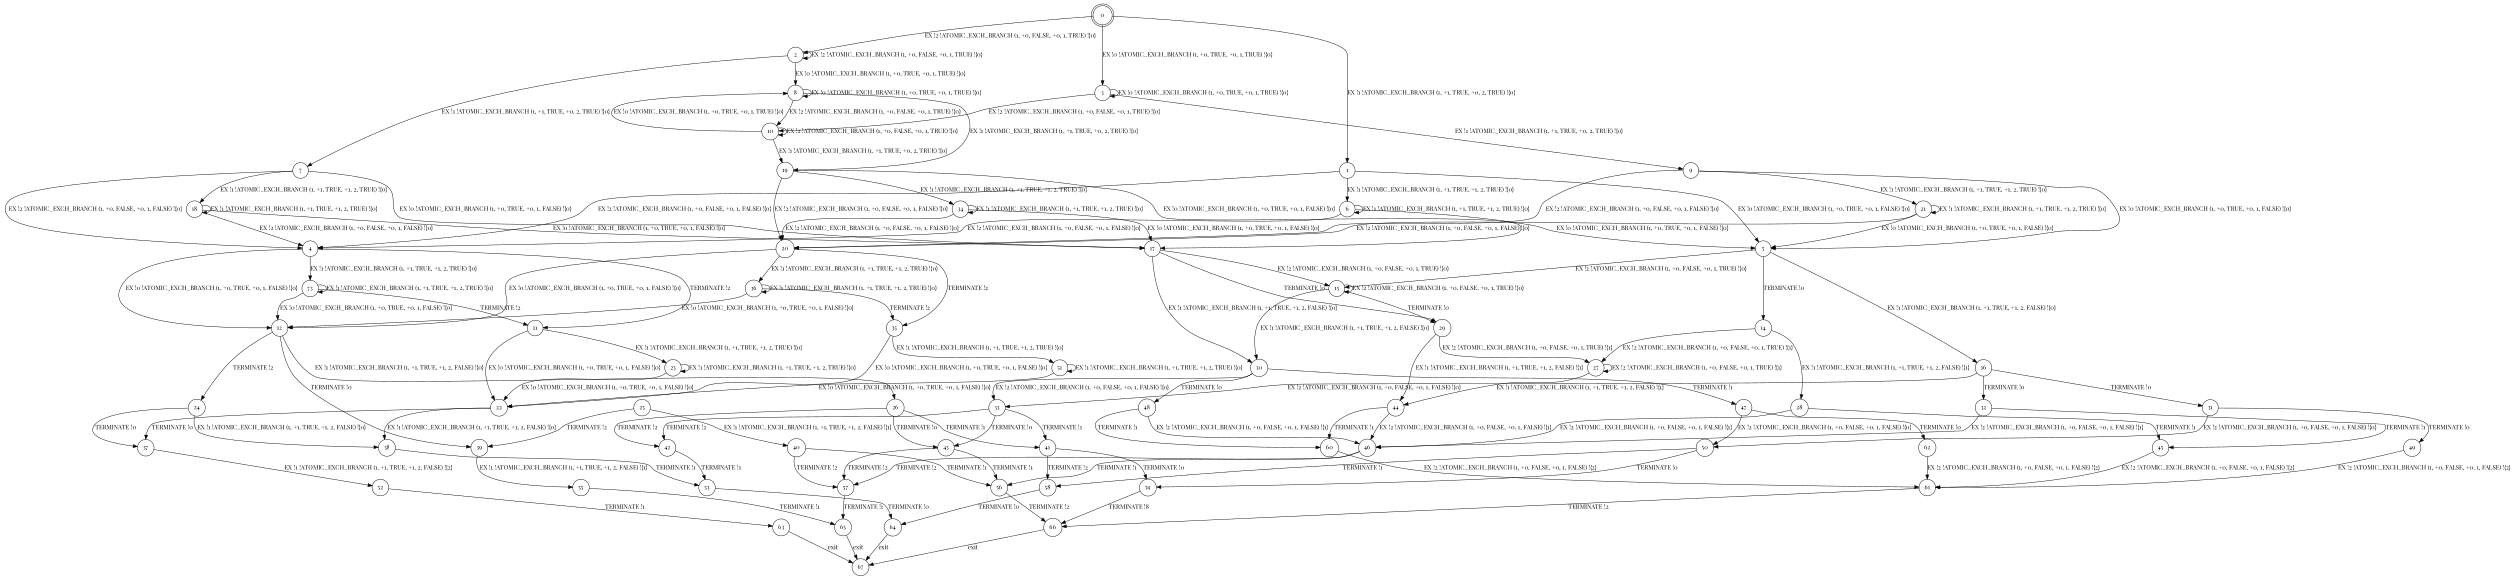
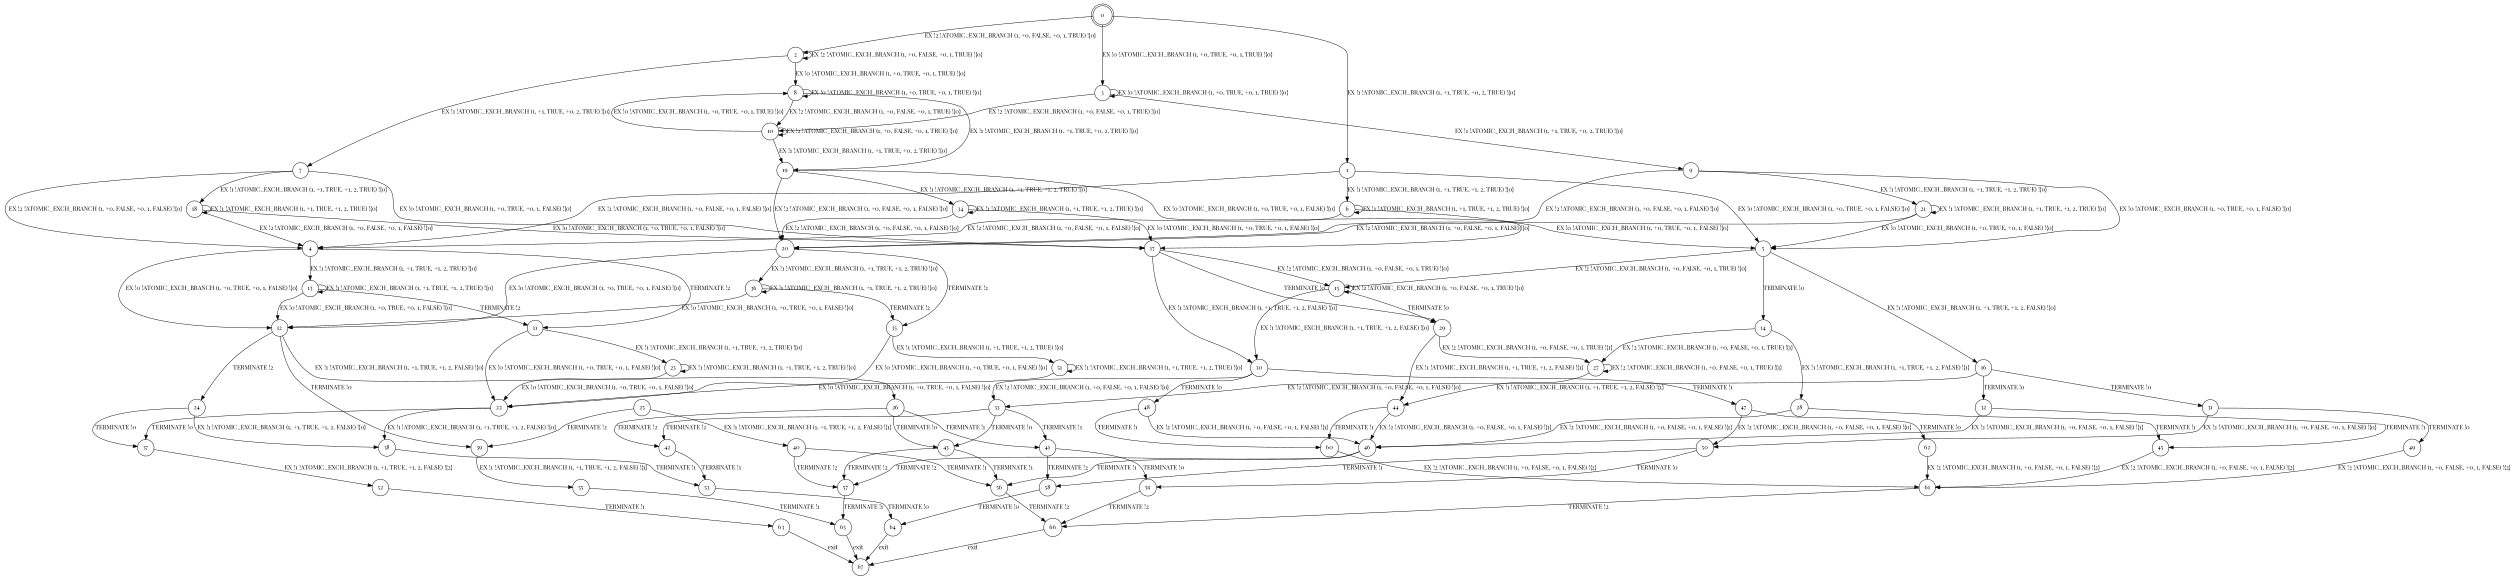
node "73": label "73" -> "13"
edge "59" -> "66": label "TERMINATE !8" -> "TERMINATE !2"
